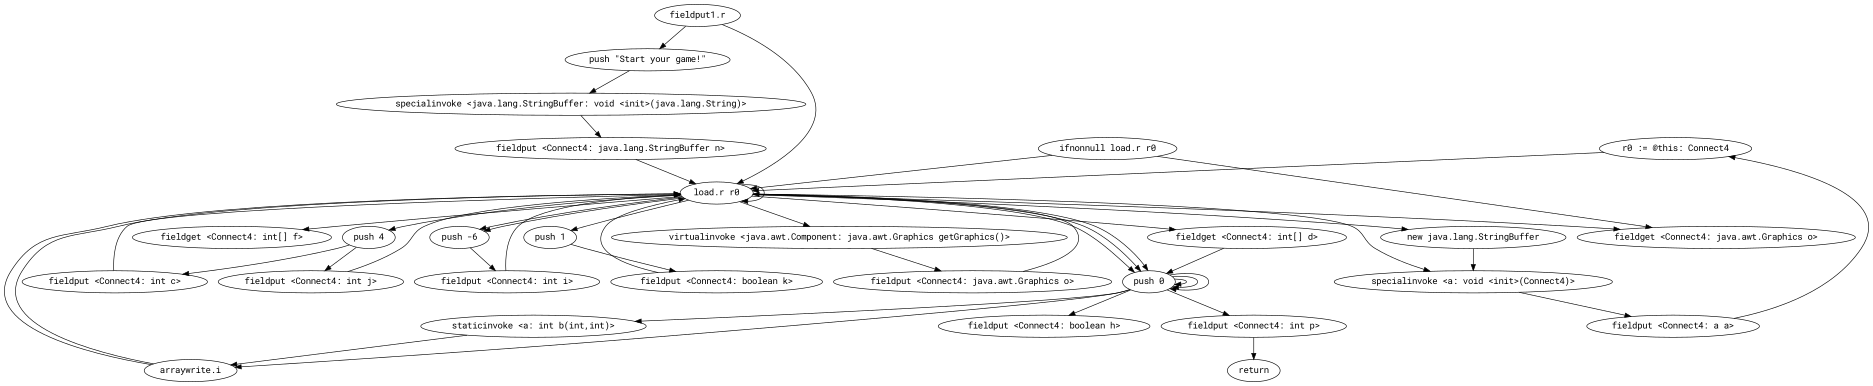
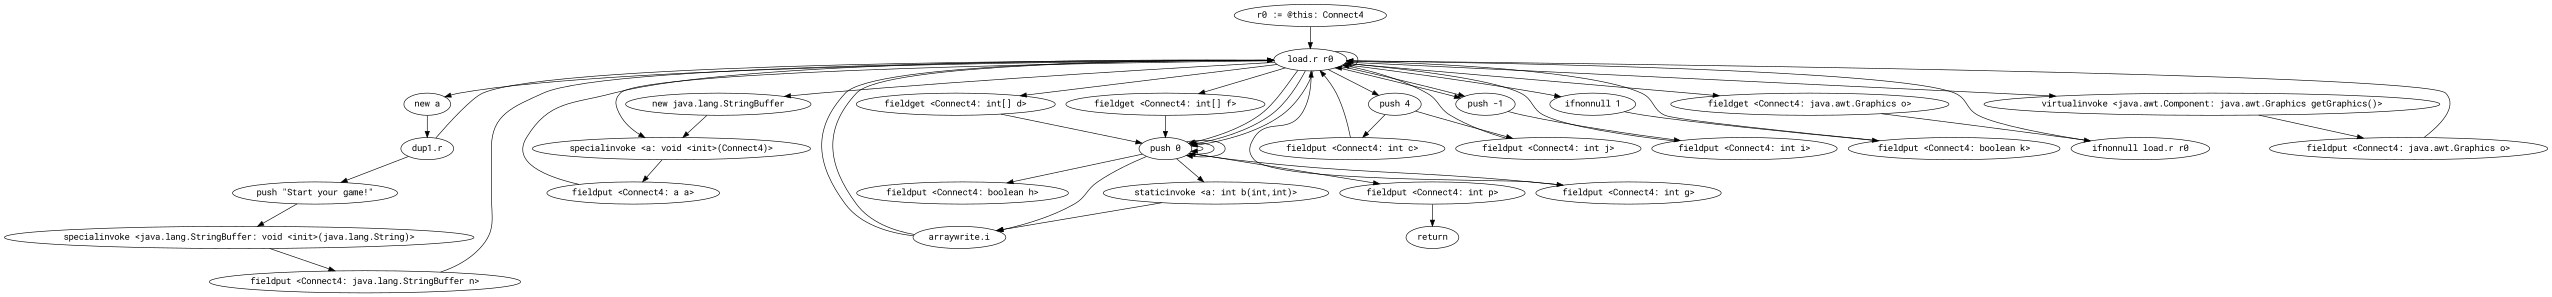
node "fieldput1.r": label "fieldput1.r" -> "dup1.r"
node "new a": added
edge "fieldget <Connect4: int[] f>" -> "push 0": added
edge "ifnonnull load.r r0" -> "fieldget <Connect4: java.awt.Graphics o>": reversed
node "fieldput <Connect4: int g>": added
edge "fieldput <Connect4: a a>" -> "r0 := @this: Connect4": now "fieldput <Connect4: a a>" -> "load.r r0"
node "push -6": label "push -6" -> "push -1"
node "push 1": label "push 1" -> "ifnonnull 1"
